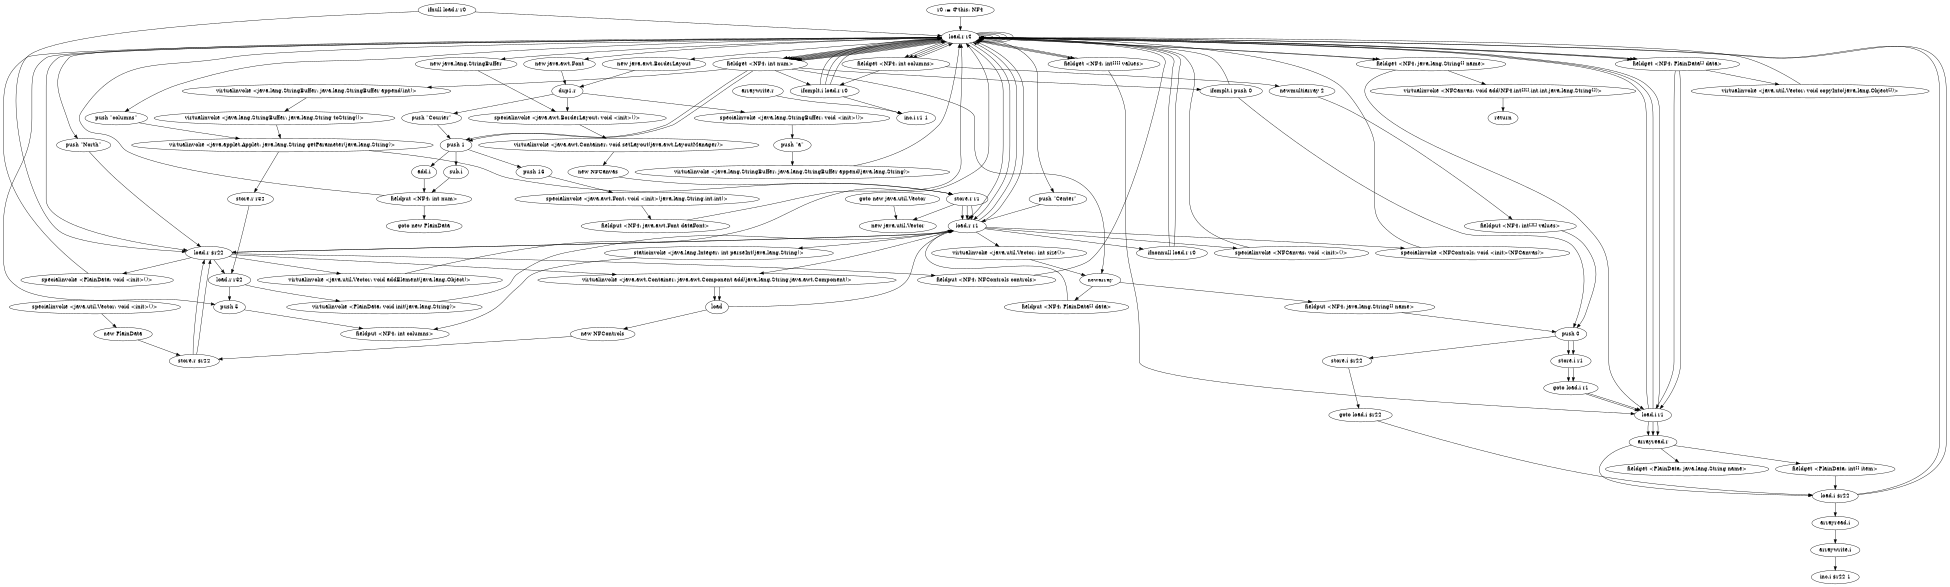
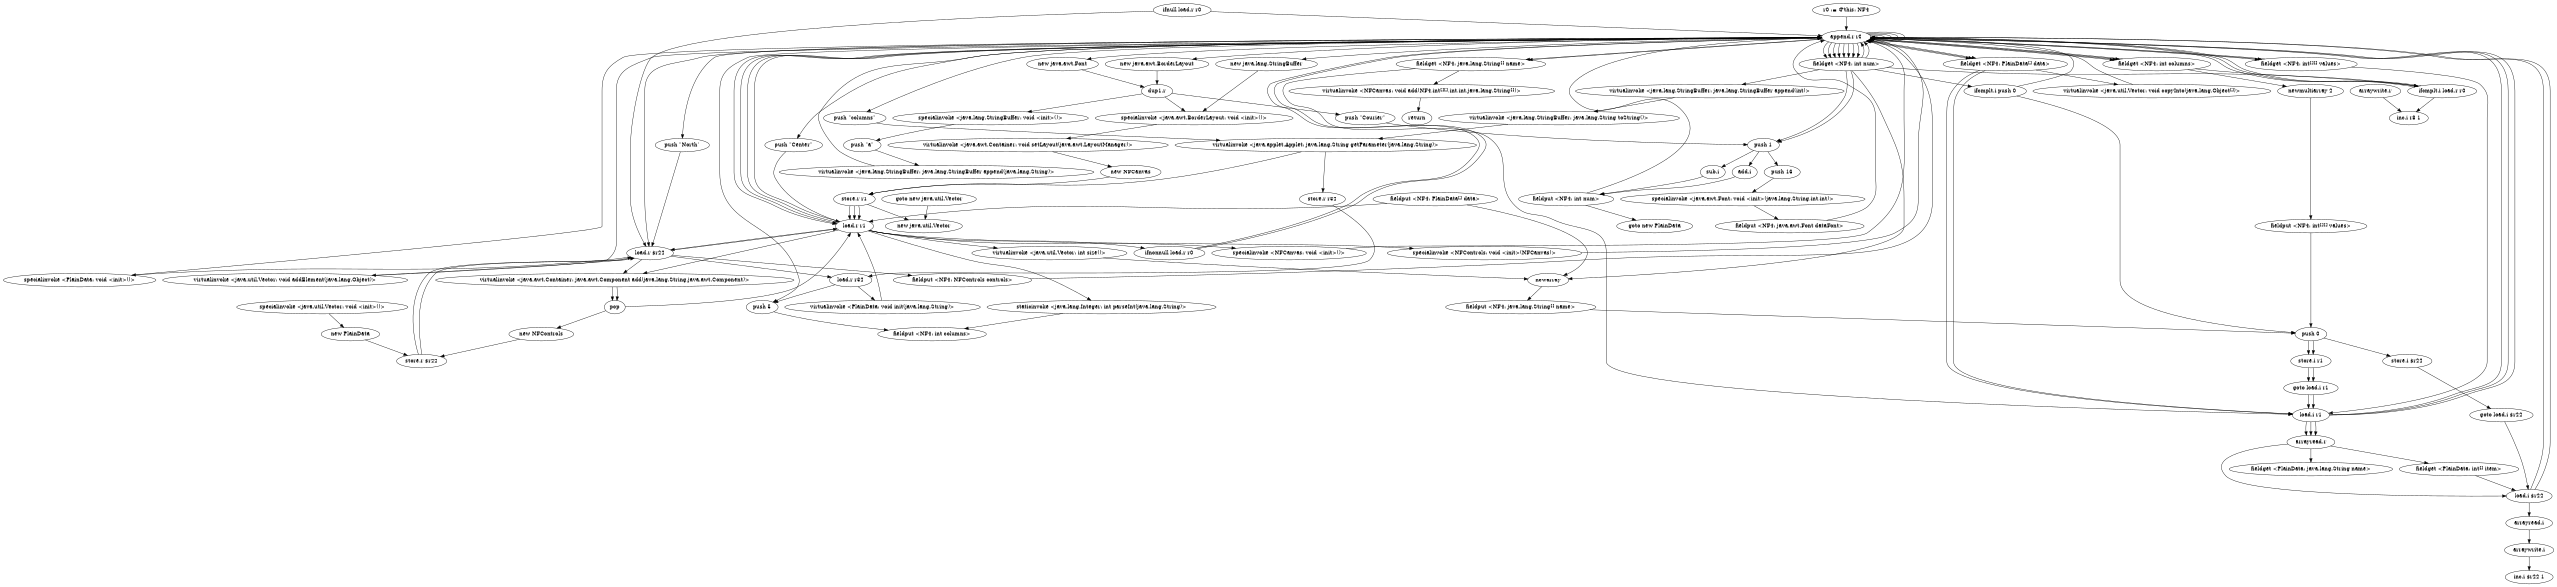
node "load.r r0": label "load.r r0" -> "append.r r0"
node "inc.i r1 1": label "inc.i r1 1" -> "inc.i r8 1"
edge "newarray" -> "fieldput <NF4: PlainData[] data>": reversed
node "load": label "load" -> "pop"
